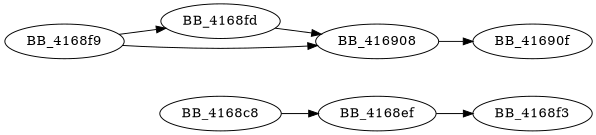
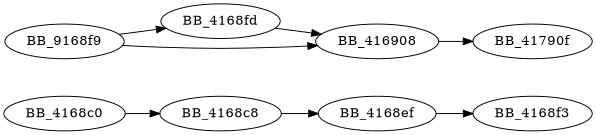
node "BB_4168f9": label "BB_4168f9" -> "BB_9168f9"
node "BB_41690f": label "BB_41690f" -> "BB_41790f"
node "BB_4168c0": added
